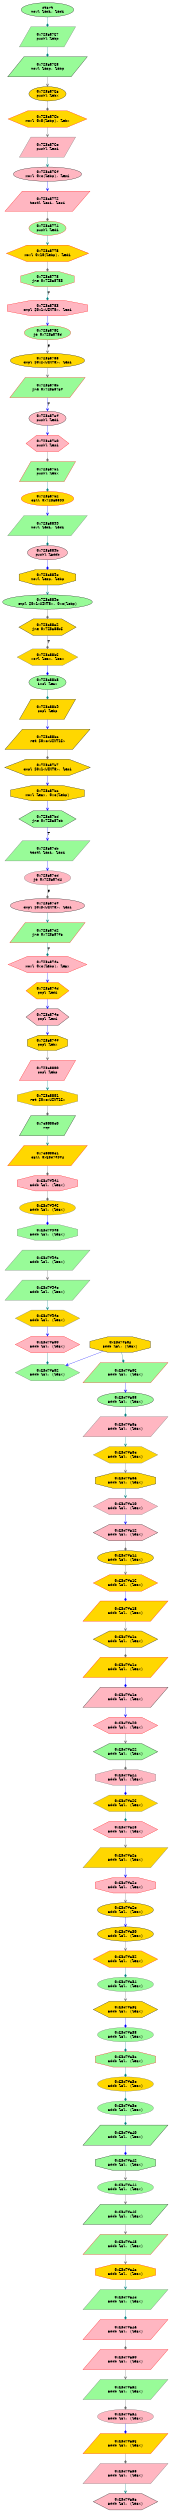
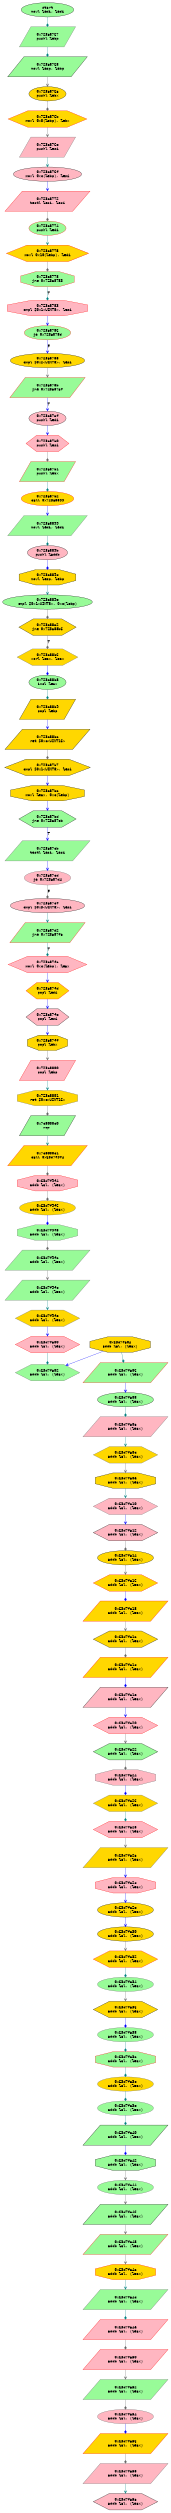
edge "0x723a8786 je 0x723a878d" -> "0x723a8788 cmpl $0x2<UINT8>, %esi": color gray40 -> blue
edge "0x63d7f9f8 addb %al, (%eax)" -> "0x63d7f9fa addb %al, (%eax)": added
edge "0x63d7fa2c addb %al, (%eax)" -> "0x63d7fa2e addb %al, (%eax)": color gray40 -> blue
